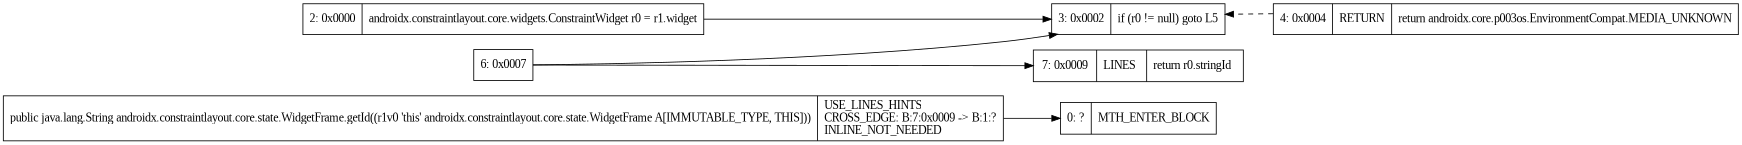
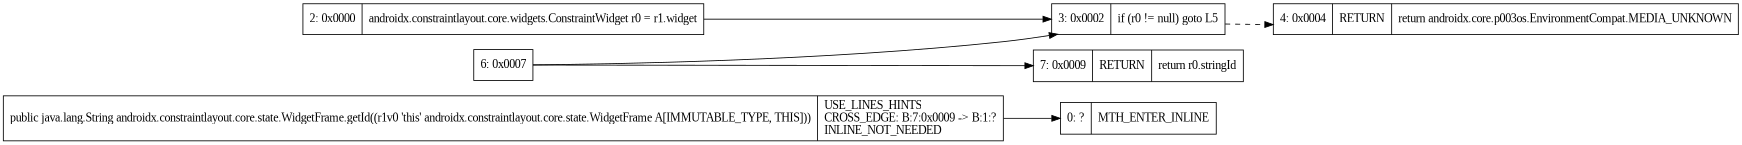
edge "4: 0x0004" -> "3: 0x0002": reversed
node "7: 0x0009": text "LINES" -> "RETURN"
node "0: ?": text "MTH_ENTER_BLOCK" -> "MTH_ENTER_INLINE"
